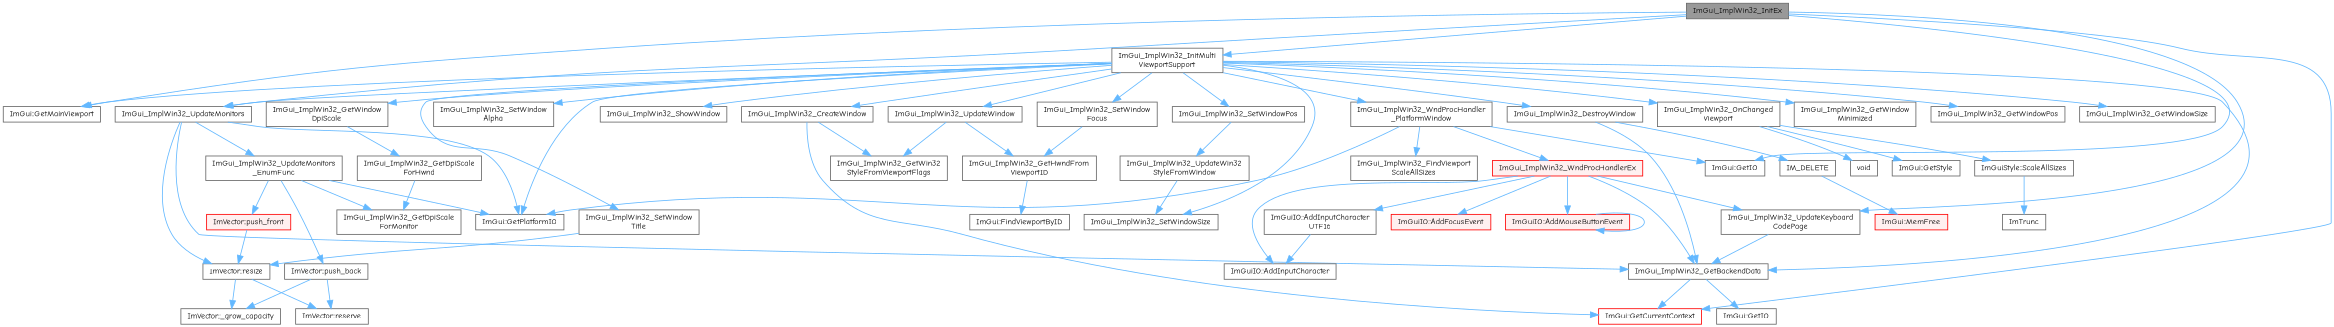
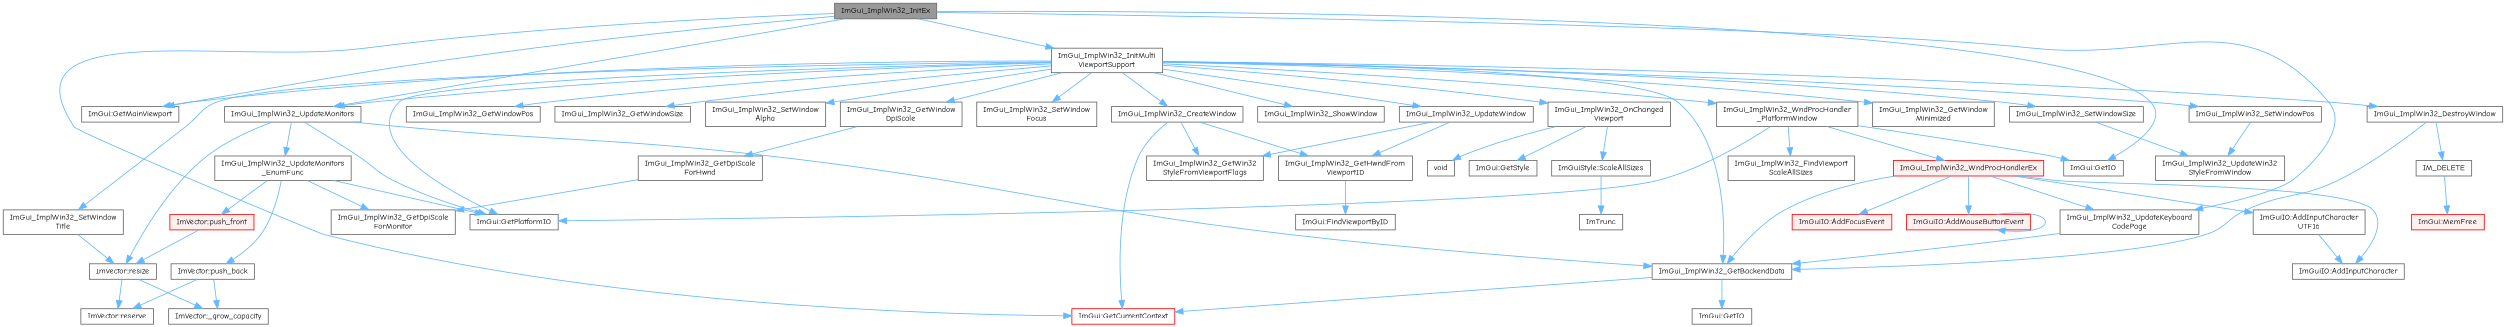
edge "ImGui_ImplWin32_SetWindow Focus" -> "ImGui_ImplWin32_GetHwndFrom ViewportID": now "ImGui_ImplWin32_CreateWindow" -> "ImGui_ImplWin32_GetHwndFrom ViewportID"
edge "ImGui_ImplWin32_UpdateWin32 StyleFromWindow" -> "ImGui_ImplWin32_SetWindowSize": reversed
